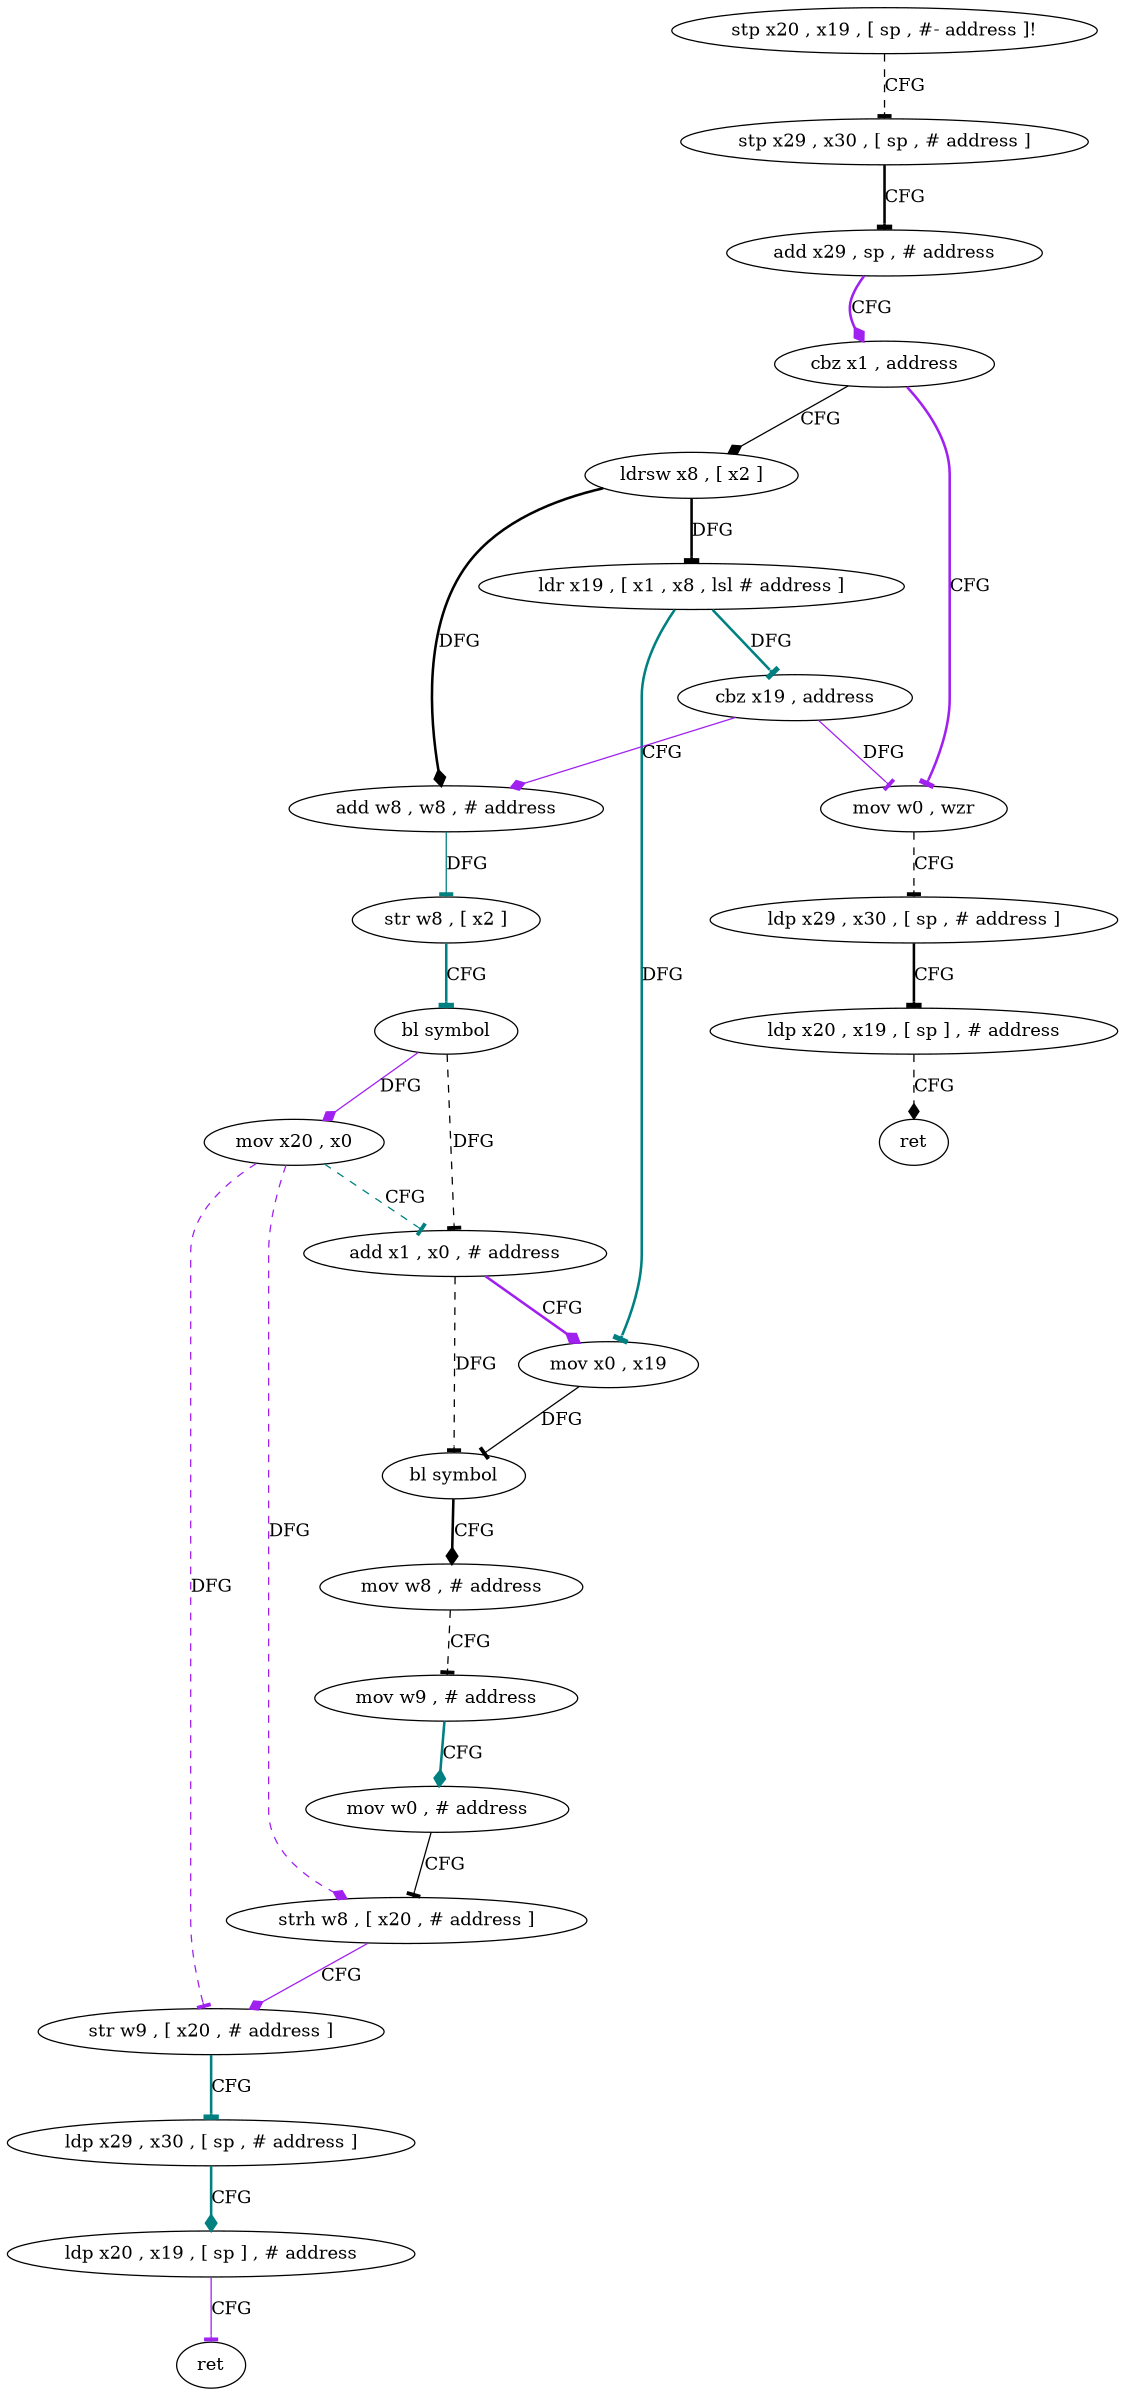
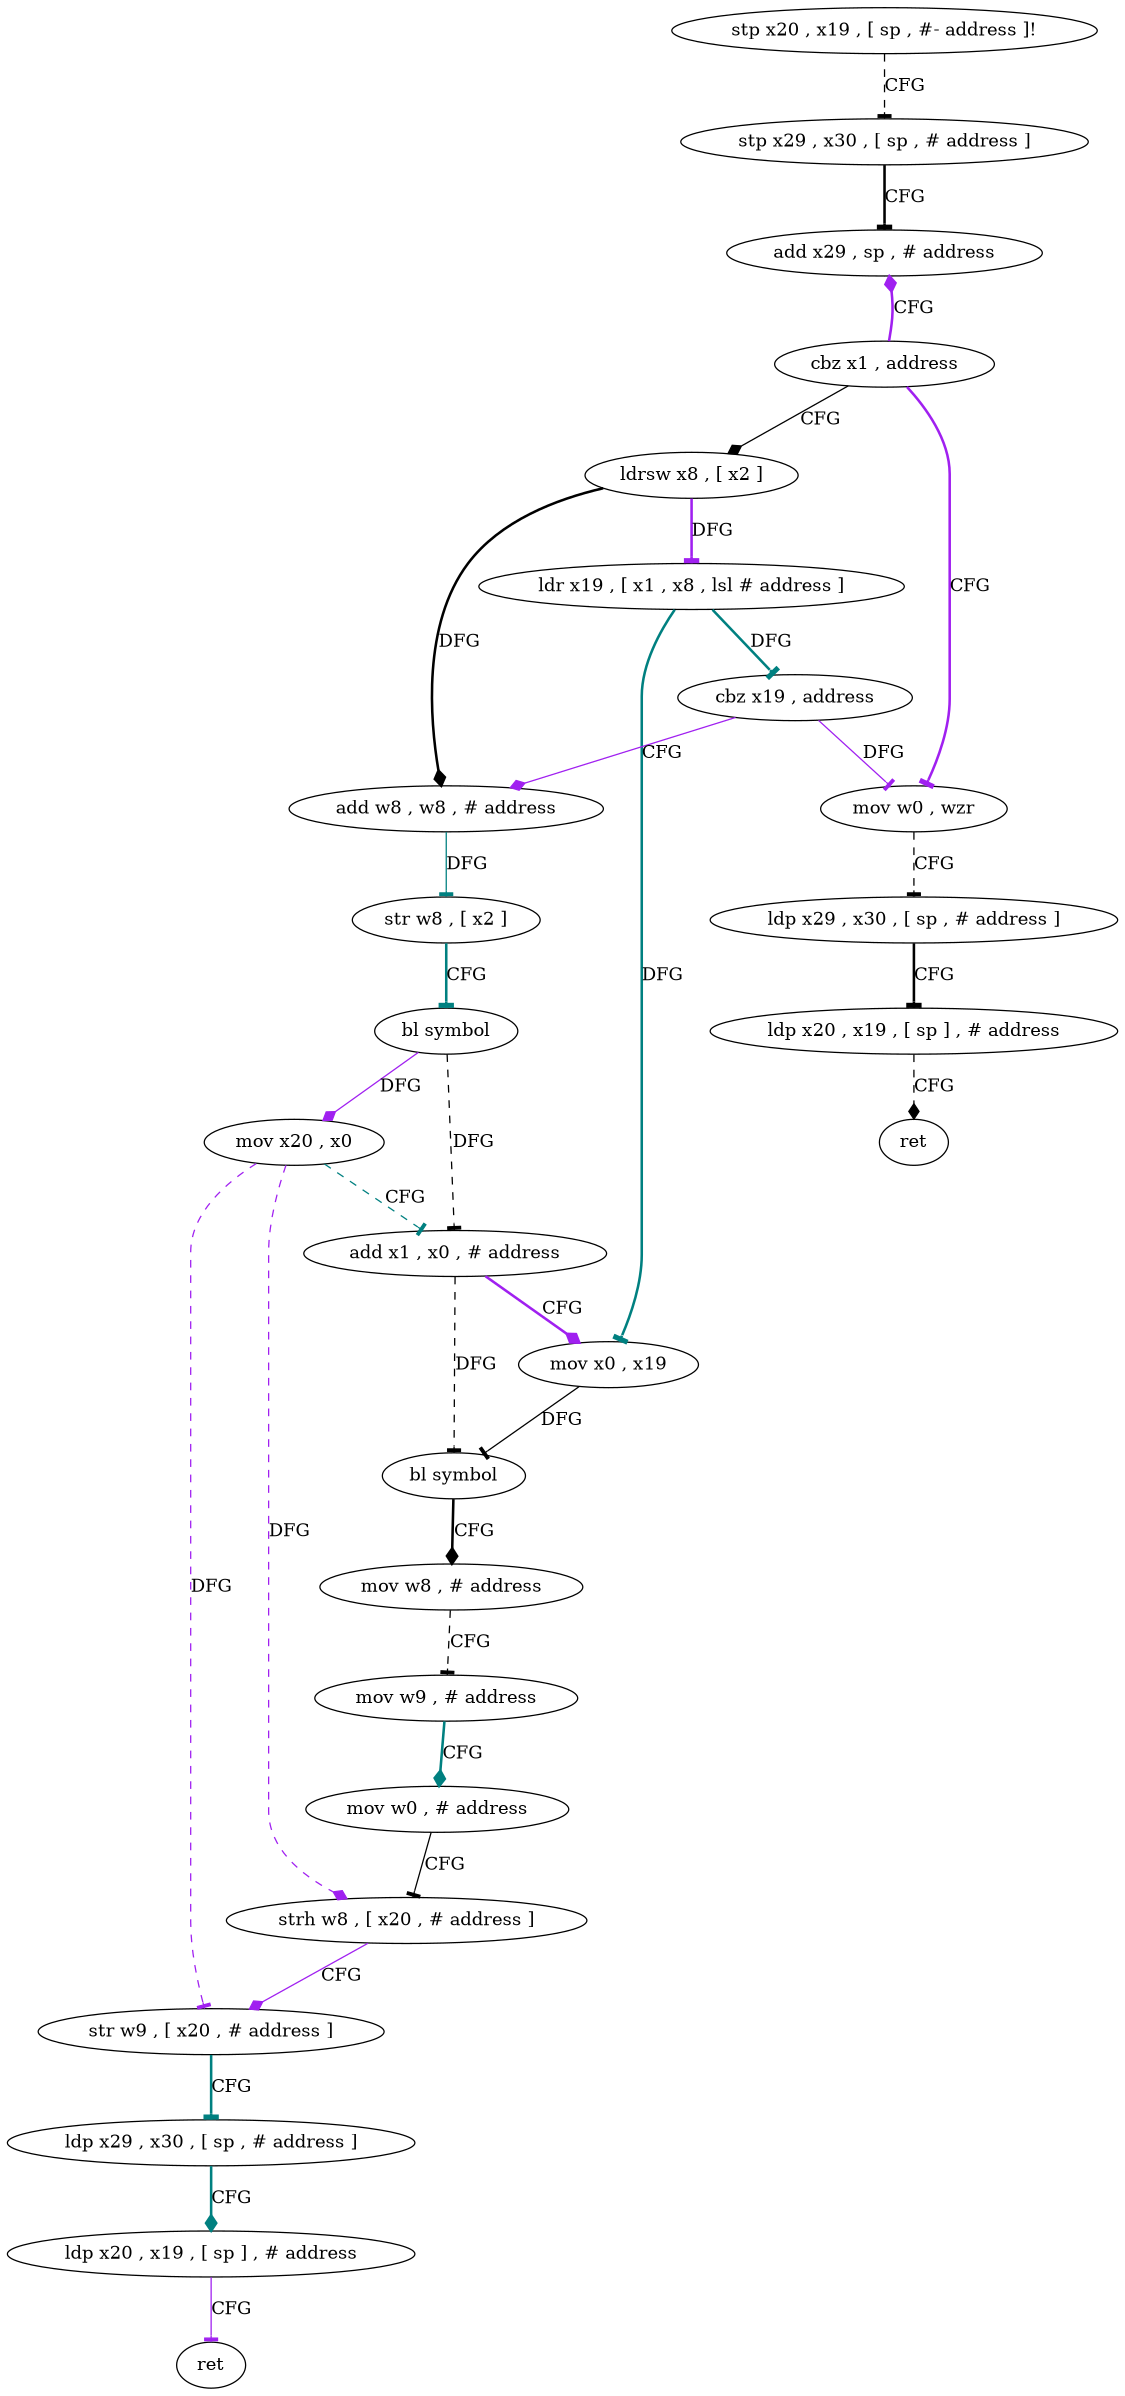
edge "add x29 , sp , # address" -> "cbz x1 , address": reversed
edge "ldrsw x8 , [ x2 ]" -> "ldr x19 , [ x1 , x8 , lsl # address ]": color black -> purple
